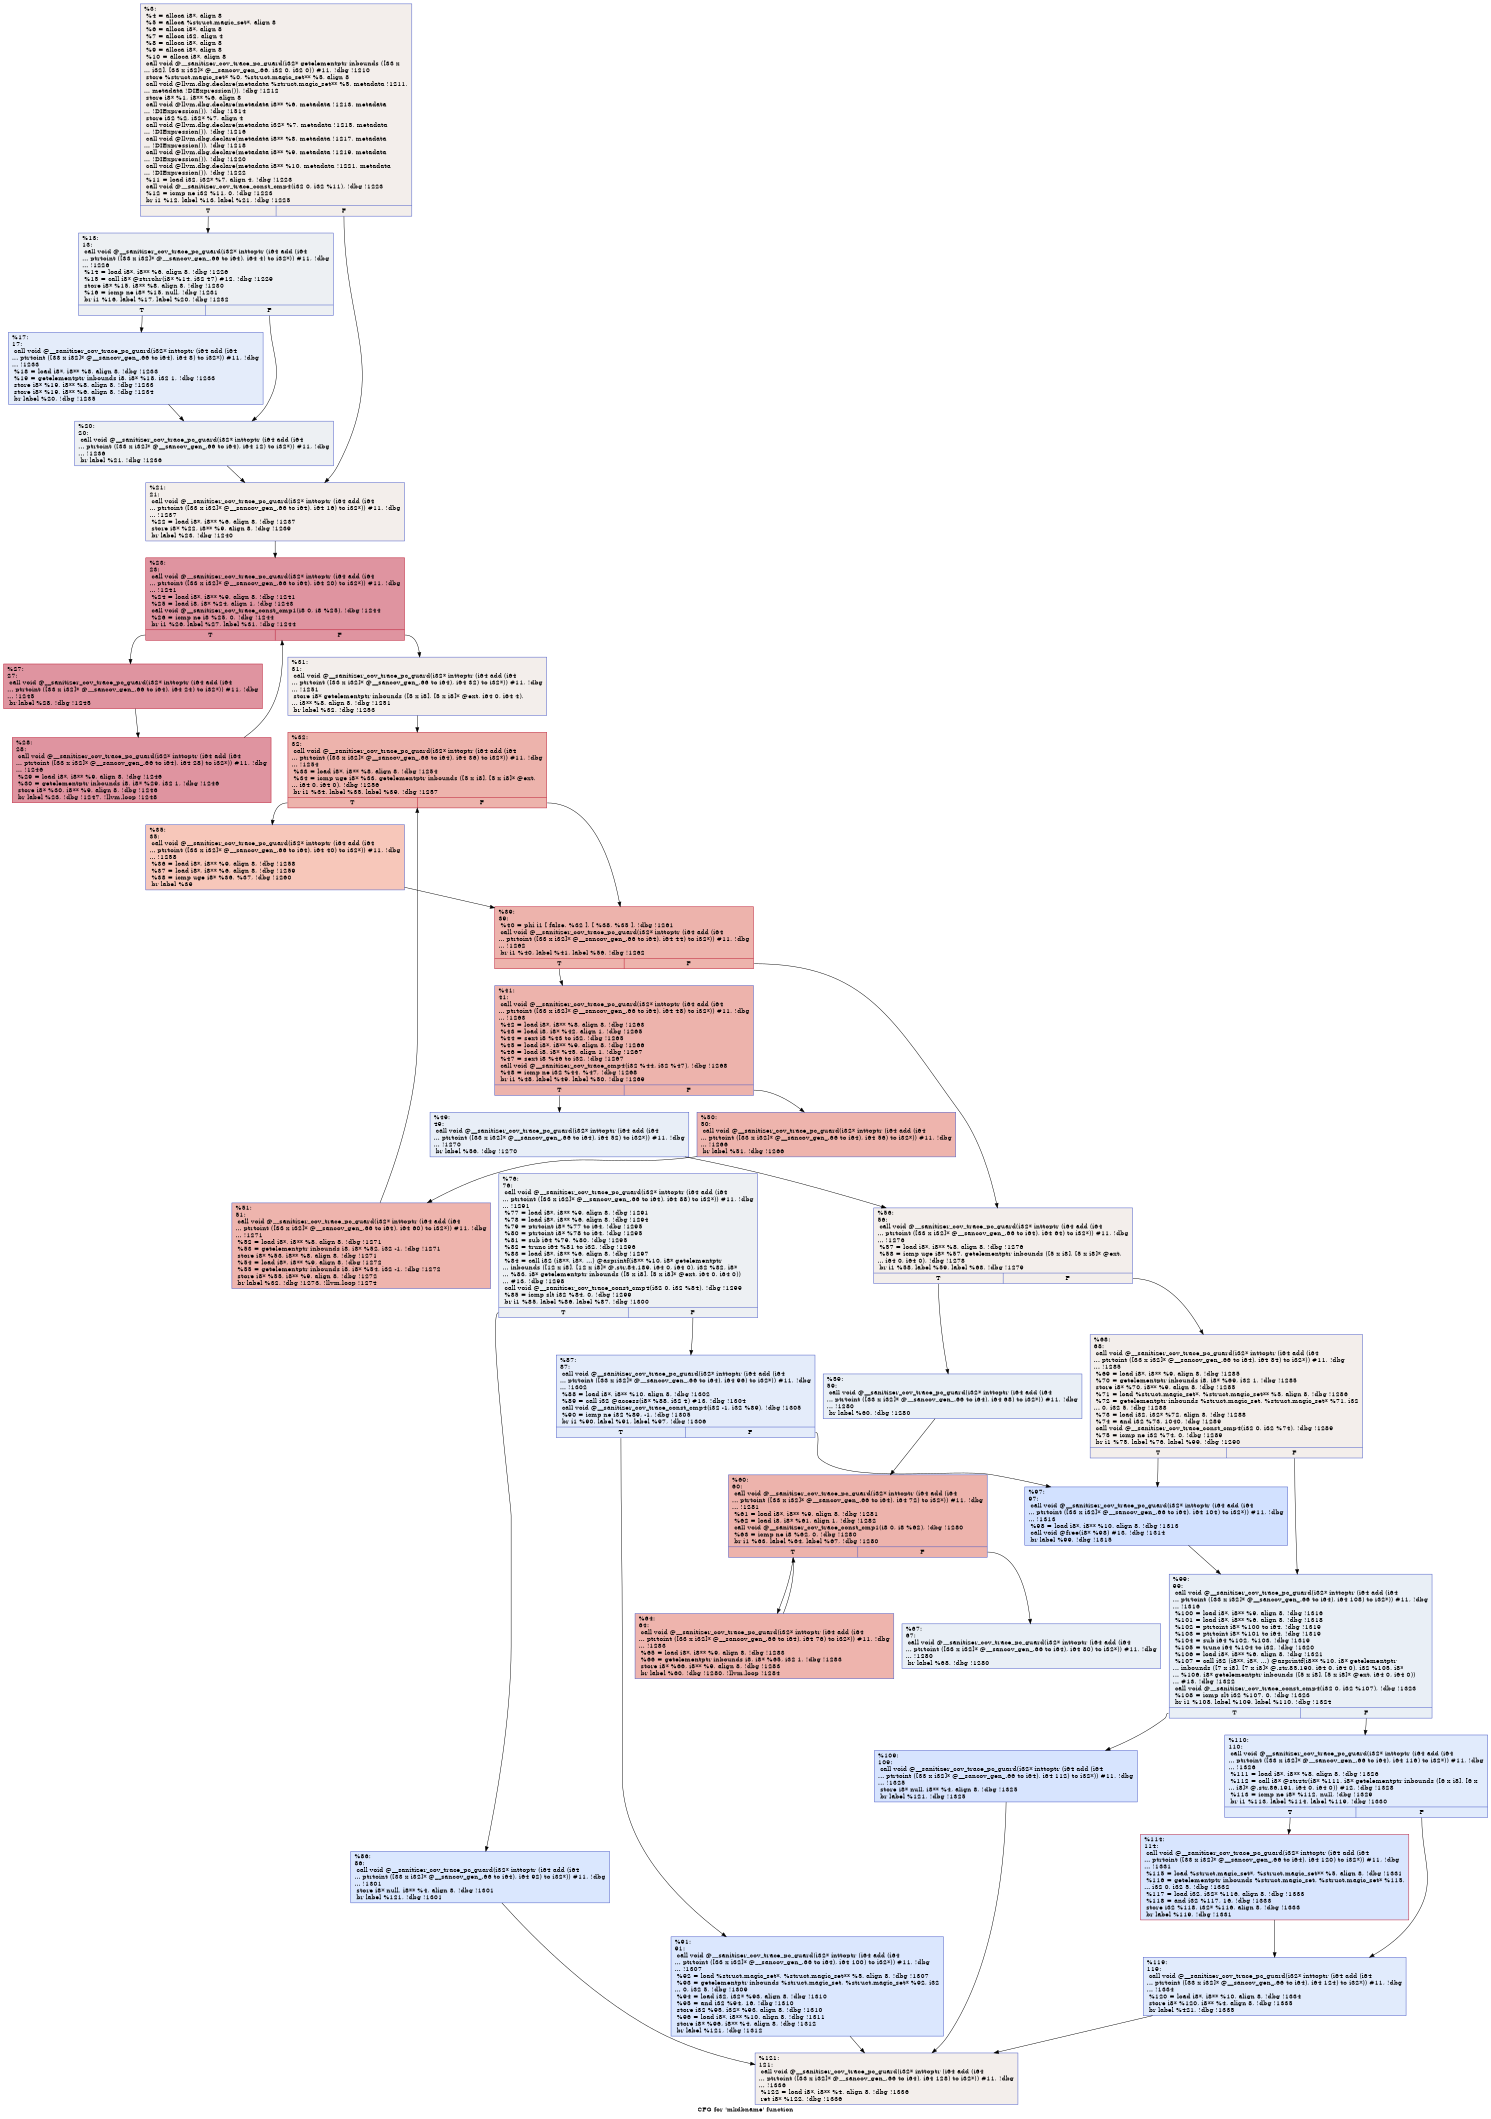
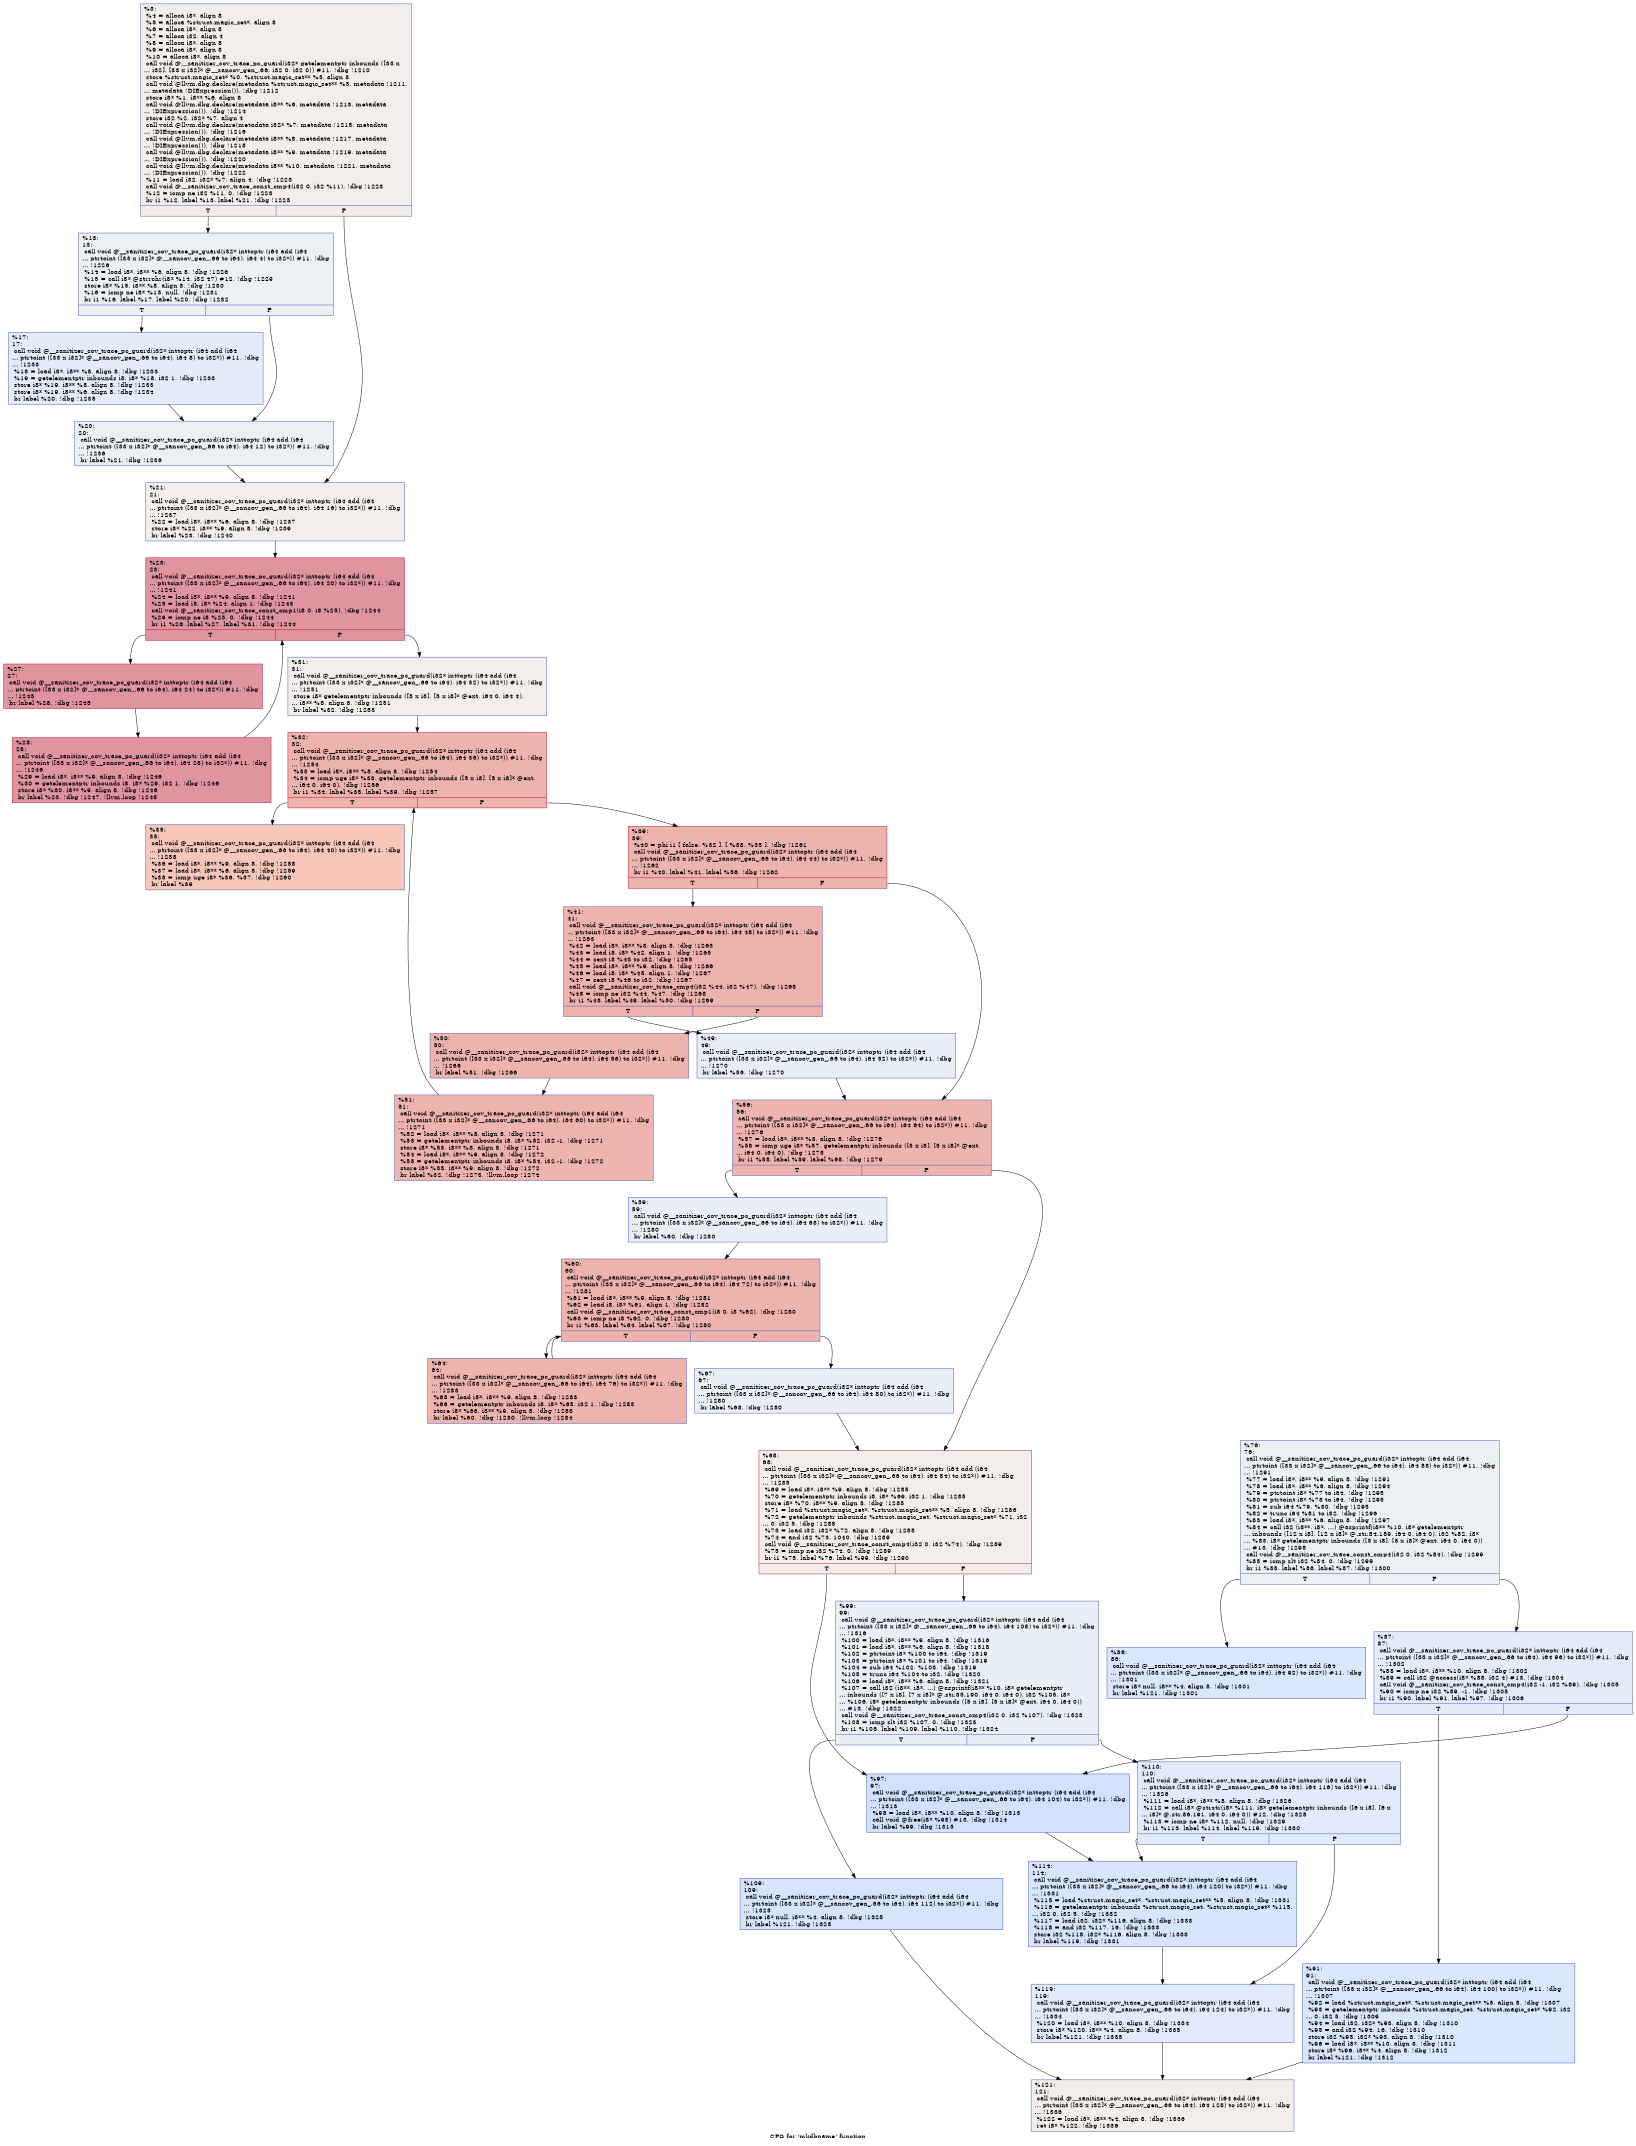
node "%3:": text "... !DIExpression()), !dbg !1514" -> "... !DIExpression()), !dbg !1214"
edge "%35:" -> "%39:": removed
node "%56:": fillcolor #e5d8d170 -> #d8564670
node "%68:": color #3d50c3ff -> #b70d28ff
edge "%67:" -> "%68:": added
edge "%97:" -> "%99:": now "%97:" -> "%114:"
node "%114:": color #b70d28ff -> #3d50c3ff
edge "%86:" -> "%121:": removed
node "%119:": text "br label %421, !dbg !1335" -> "br label %121, !dbg !1335"
